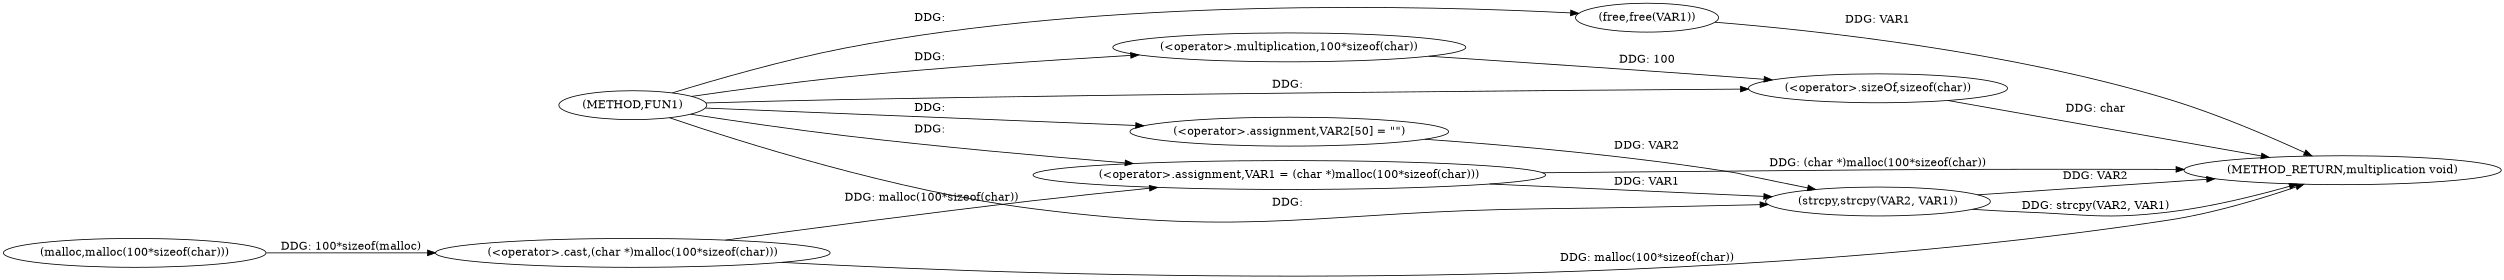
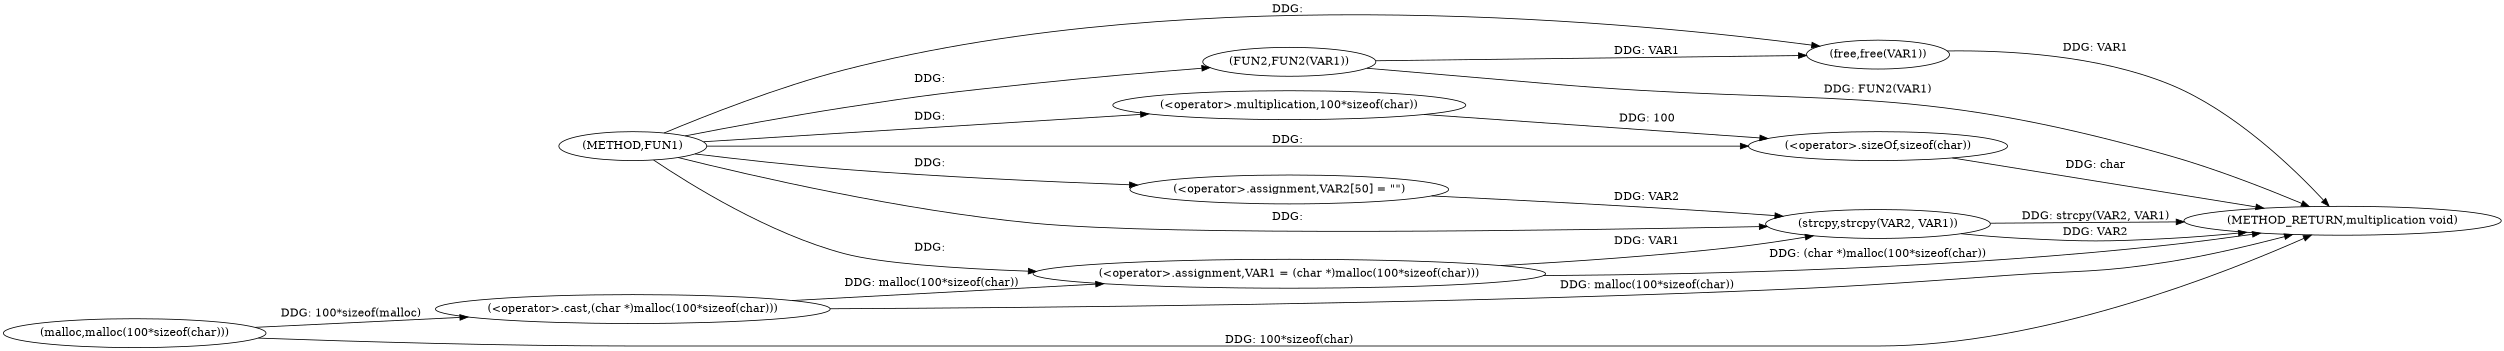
node "(FUN2,FUN2(VAR1))": added
edge "(malloc,malloc(100*sizeof(char)))" -> "(METHOD_RETURN,multiplication void)": added, label "DDG: 100*sizeof(char)"
